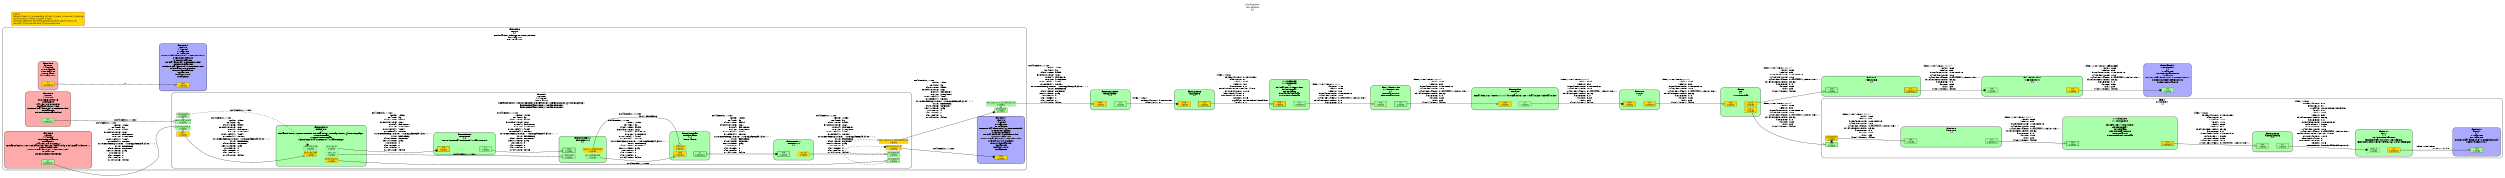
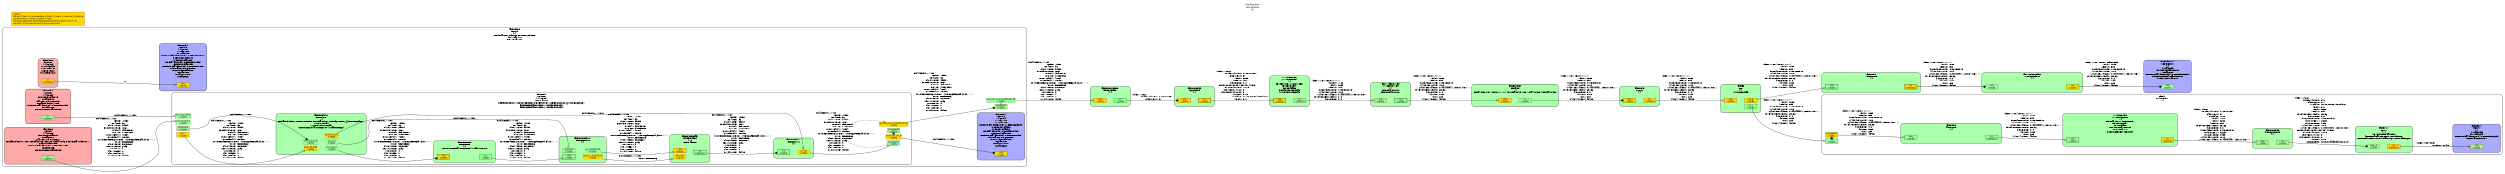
node "src_1 [>][bfb]": fillcolor gold -> palegreen
edge "proxypad2 [>][bfb]" -> "recv_rtcp_sink [>][bfb]": style dashed -> solid
edge "rtcp_src_332085226 [>][bfb]" -> "sink_rtcp [>][bfb]": arrowhead odot -> onormal
edge "recv_rtcp_sink_0 [>][bfb]" -> "proxypad2 [>][bfb]": removed
edge "recv_rtp_sink_0 [>][bfb]" -> "recv1 [>][bfb]": removed
edge "send_rtcp_src [>][bfb]" -> "proxypad3 [>][bfb]": now "send_rtcp_src [>][bfb]" -> "src_96 [>][bfb]"
